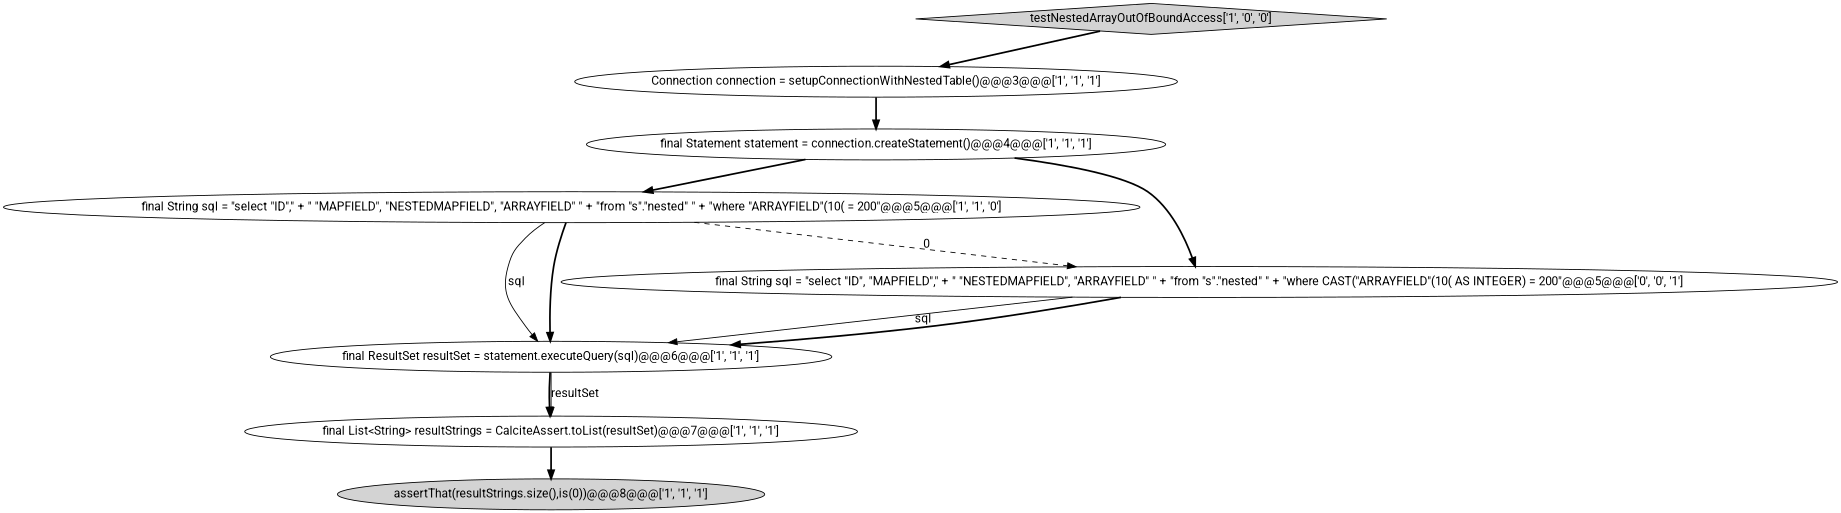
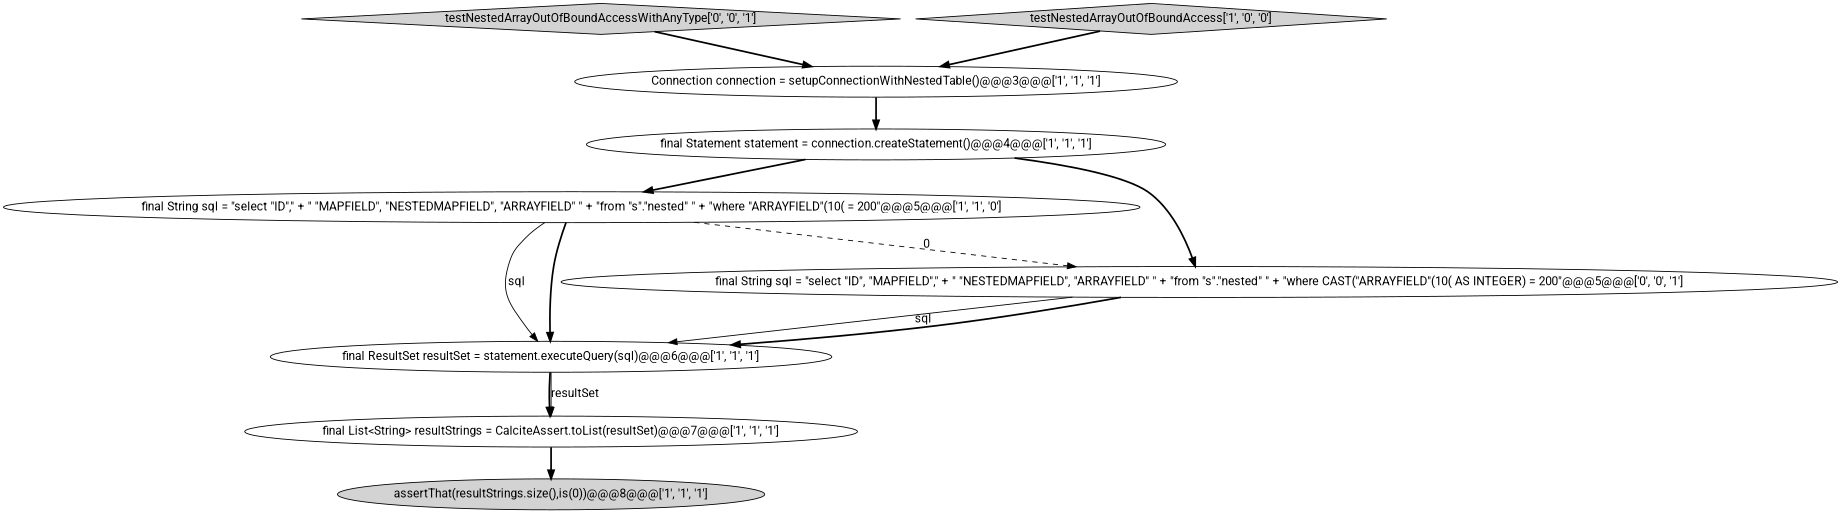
node "testNestedArrayOutOfBoundAccessWithAnyType['0', '0', '1']": added
